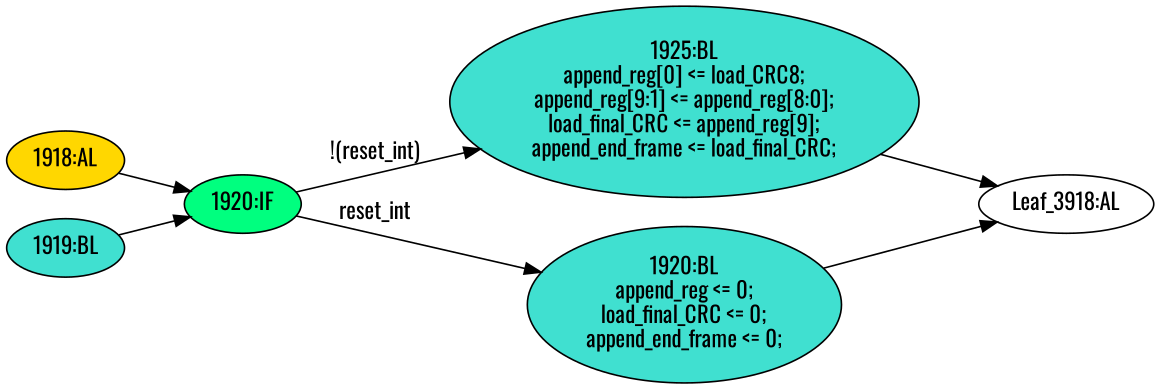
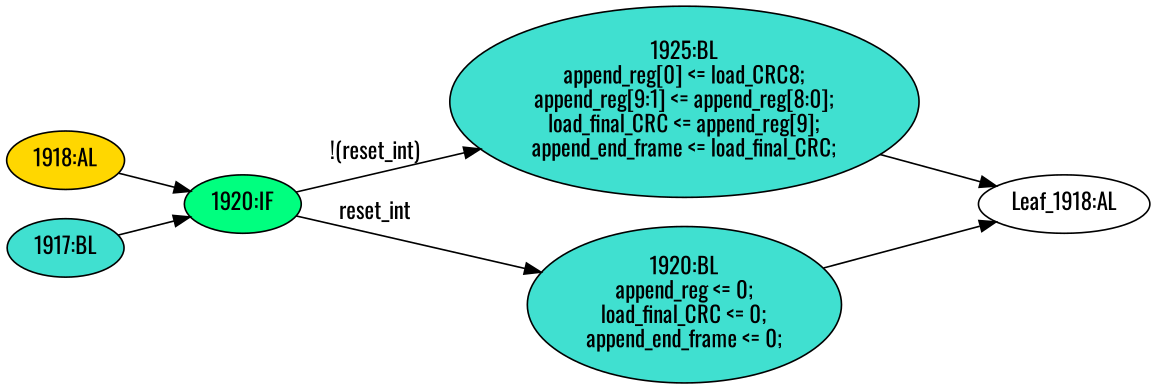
node "Leaf_3918:AL": label "Leaf_3918:AL" -> "Leaf_1918:AL"
node "1919:BL": label "1919:BL" -> "1917:BL"
